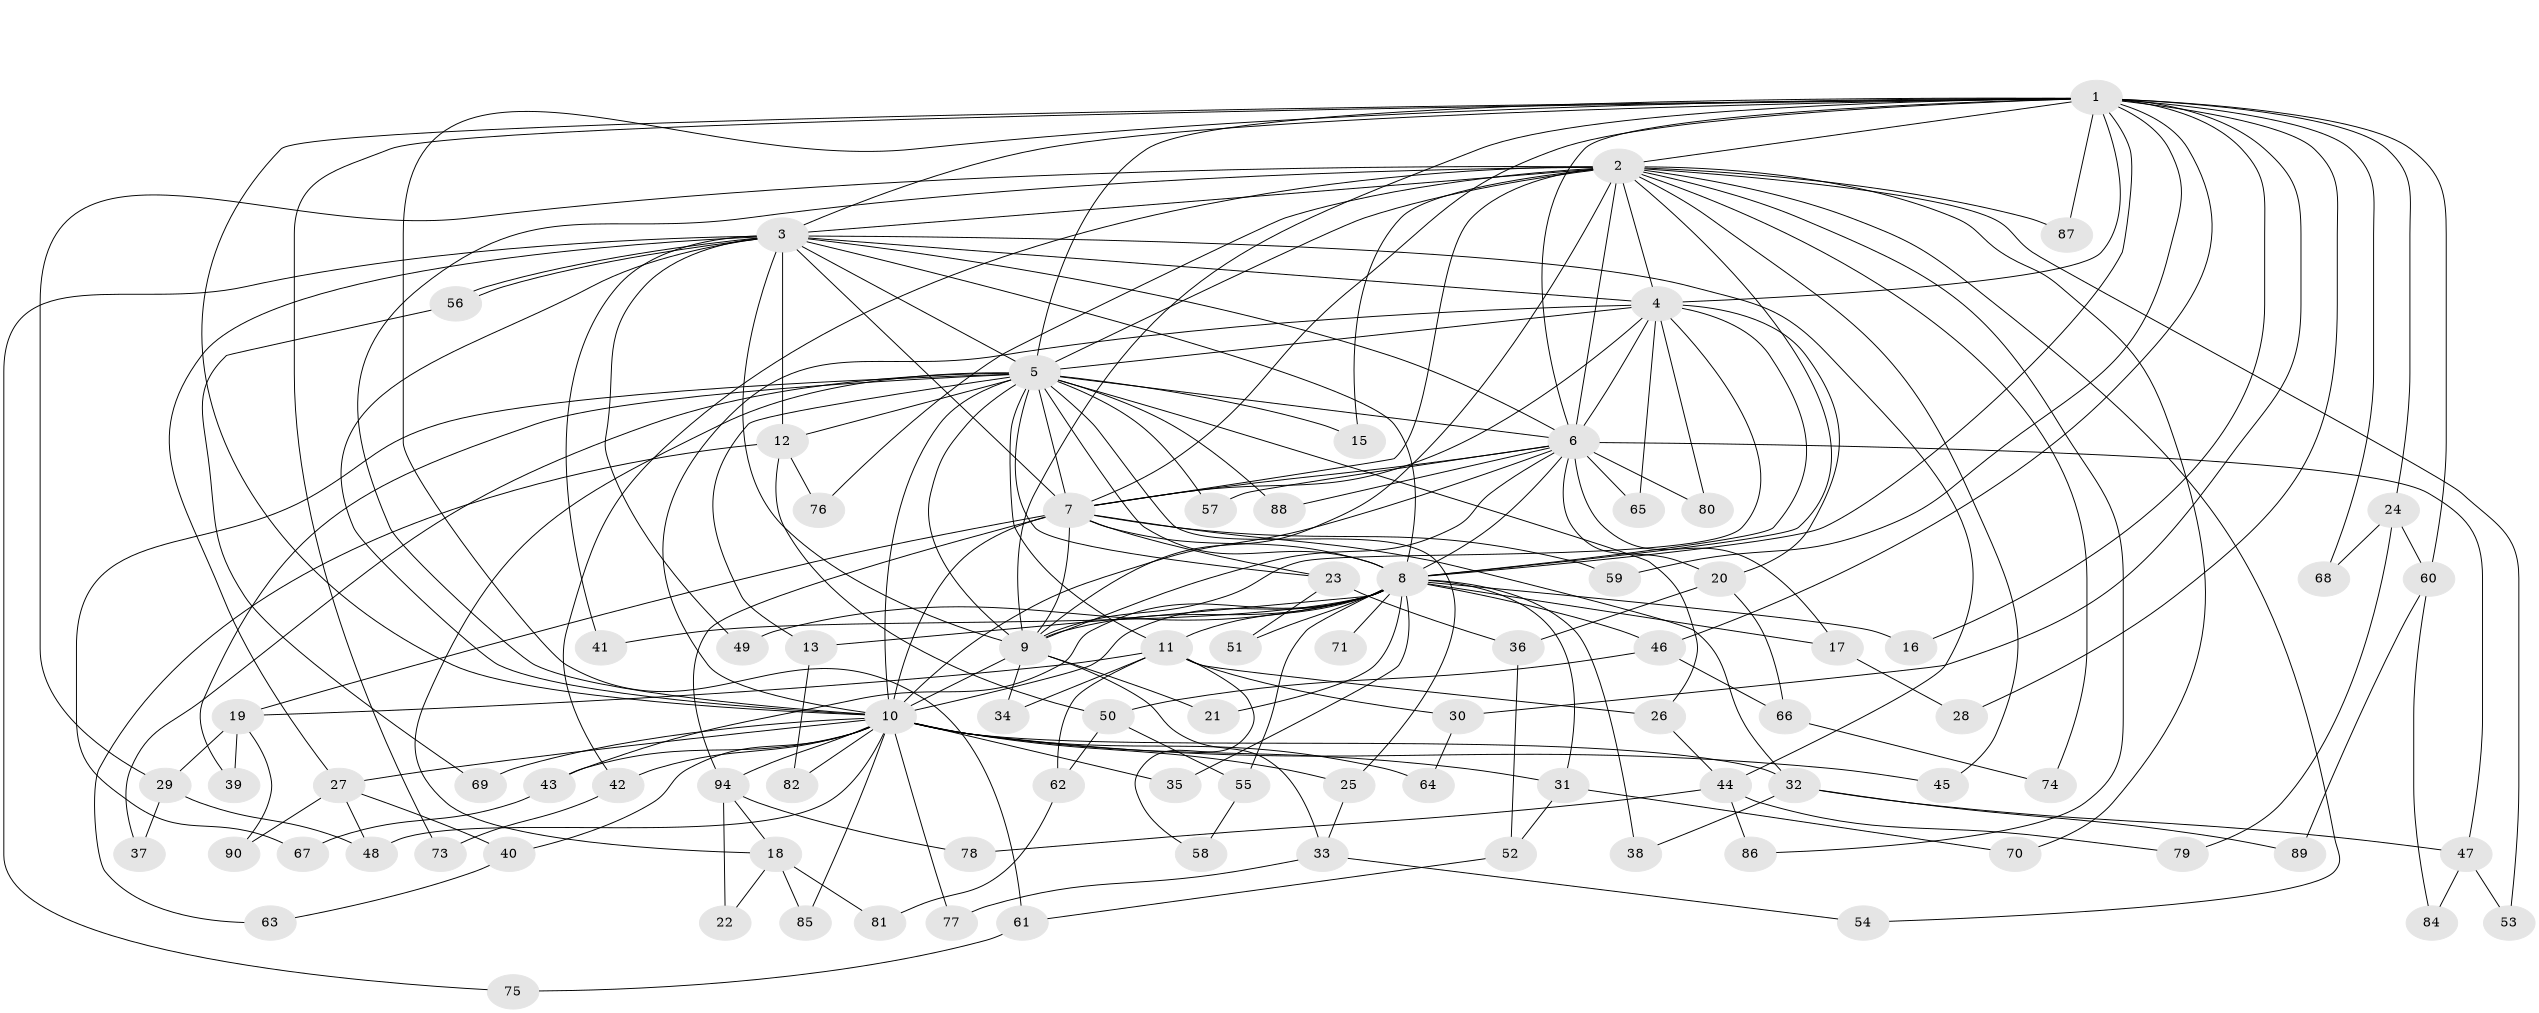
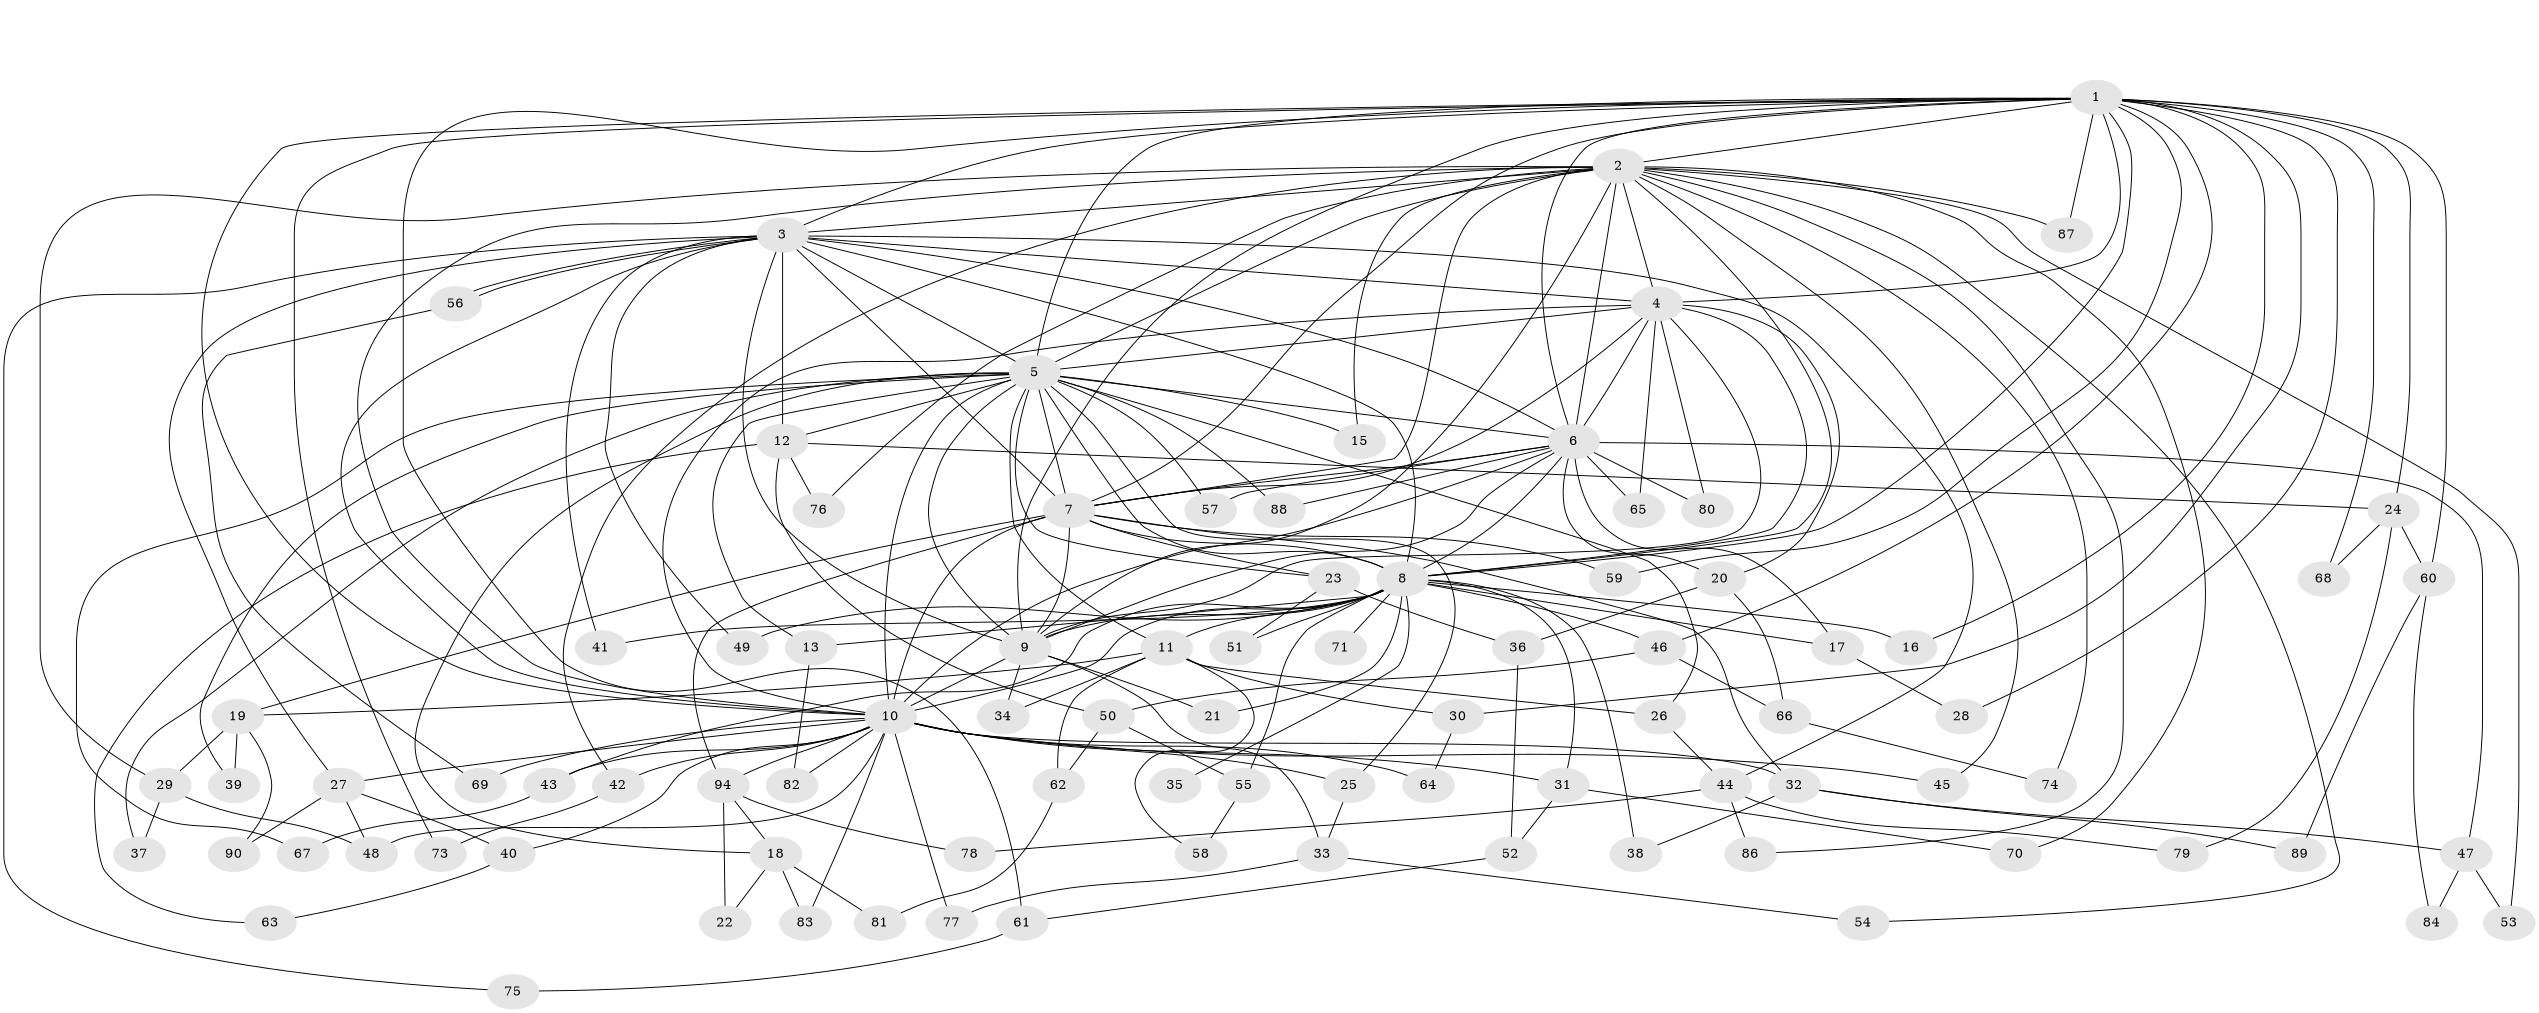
edge "12" -- "24": added
edge "10" -- "35": removed
node "85": label "85" -> "83"
